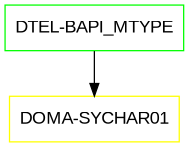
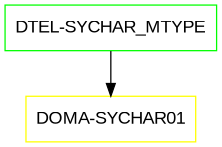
node "DTEL-BAPI_MTYPE": label "DTEL-BAPI_MTYPE" -> "DTEL-SYCHAR_MTYPE"
